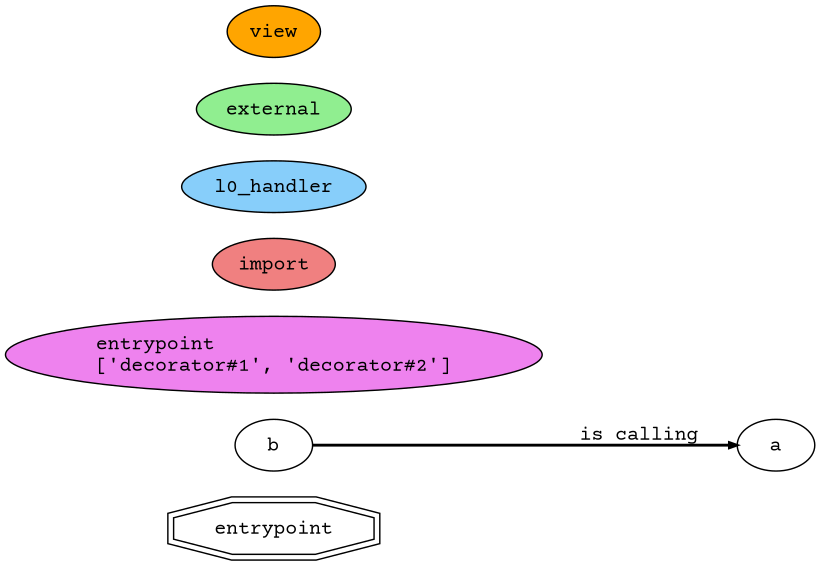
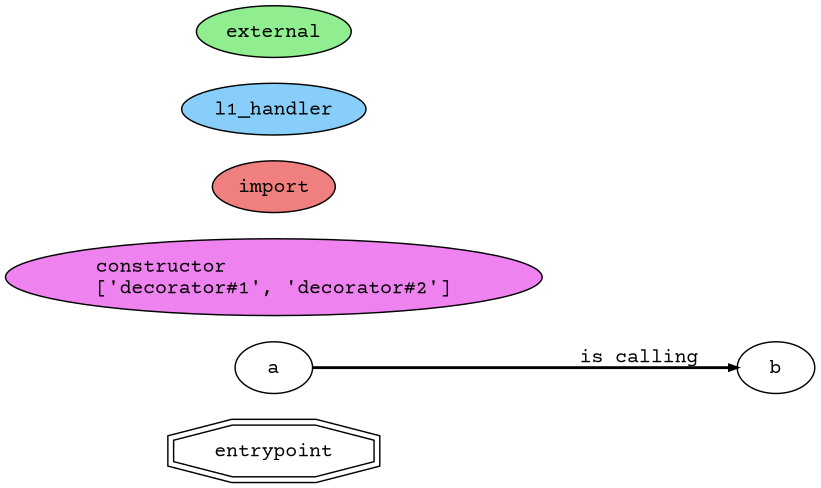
node "view": removed
node "l0_handler": label "l0_handler" -> "l1_handler"
node "entrypoint ['decorator#1', 'decorator#2']": label "entrypoint ['decorator#1', 'decorator#2']" -> "constructor ['decorator#1', 'decorator#2']"
edge "b" -> "a": reversed
